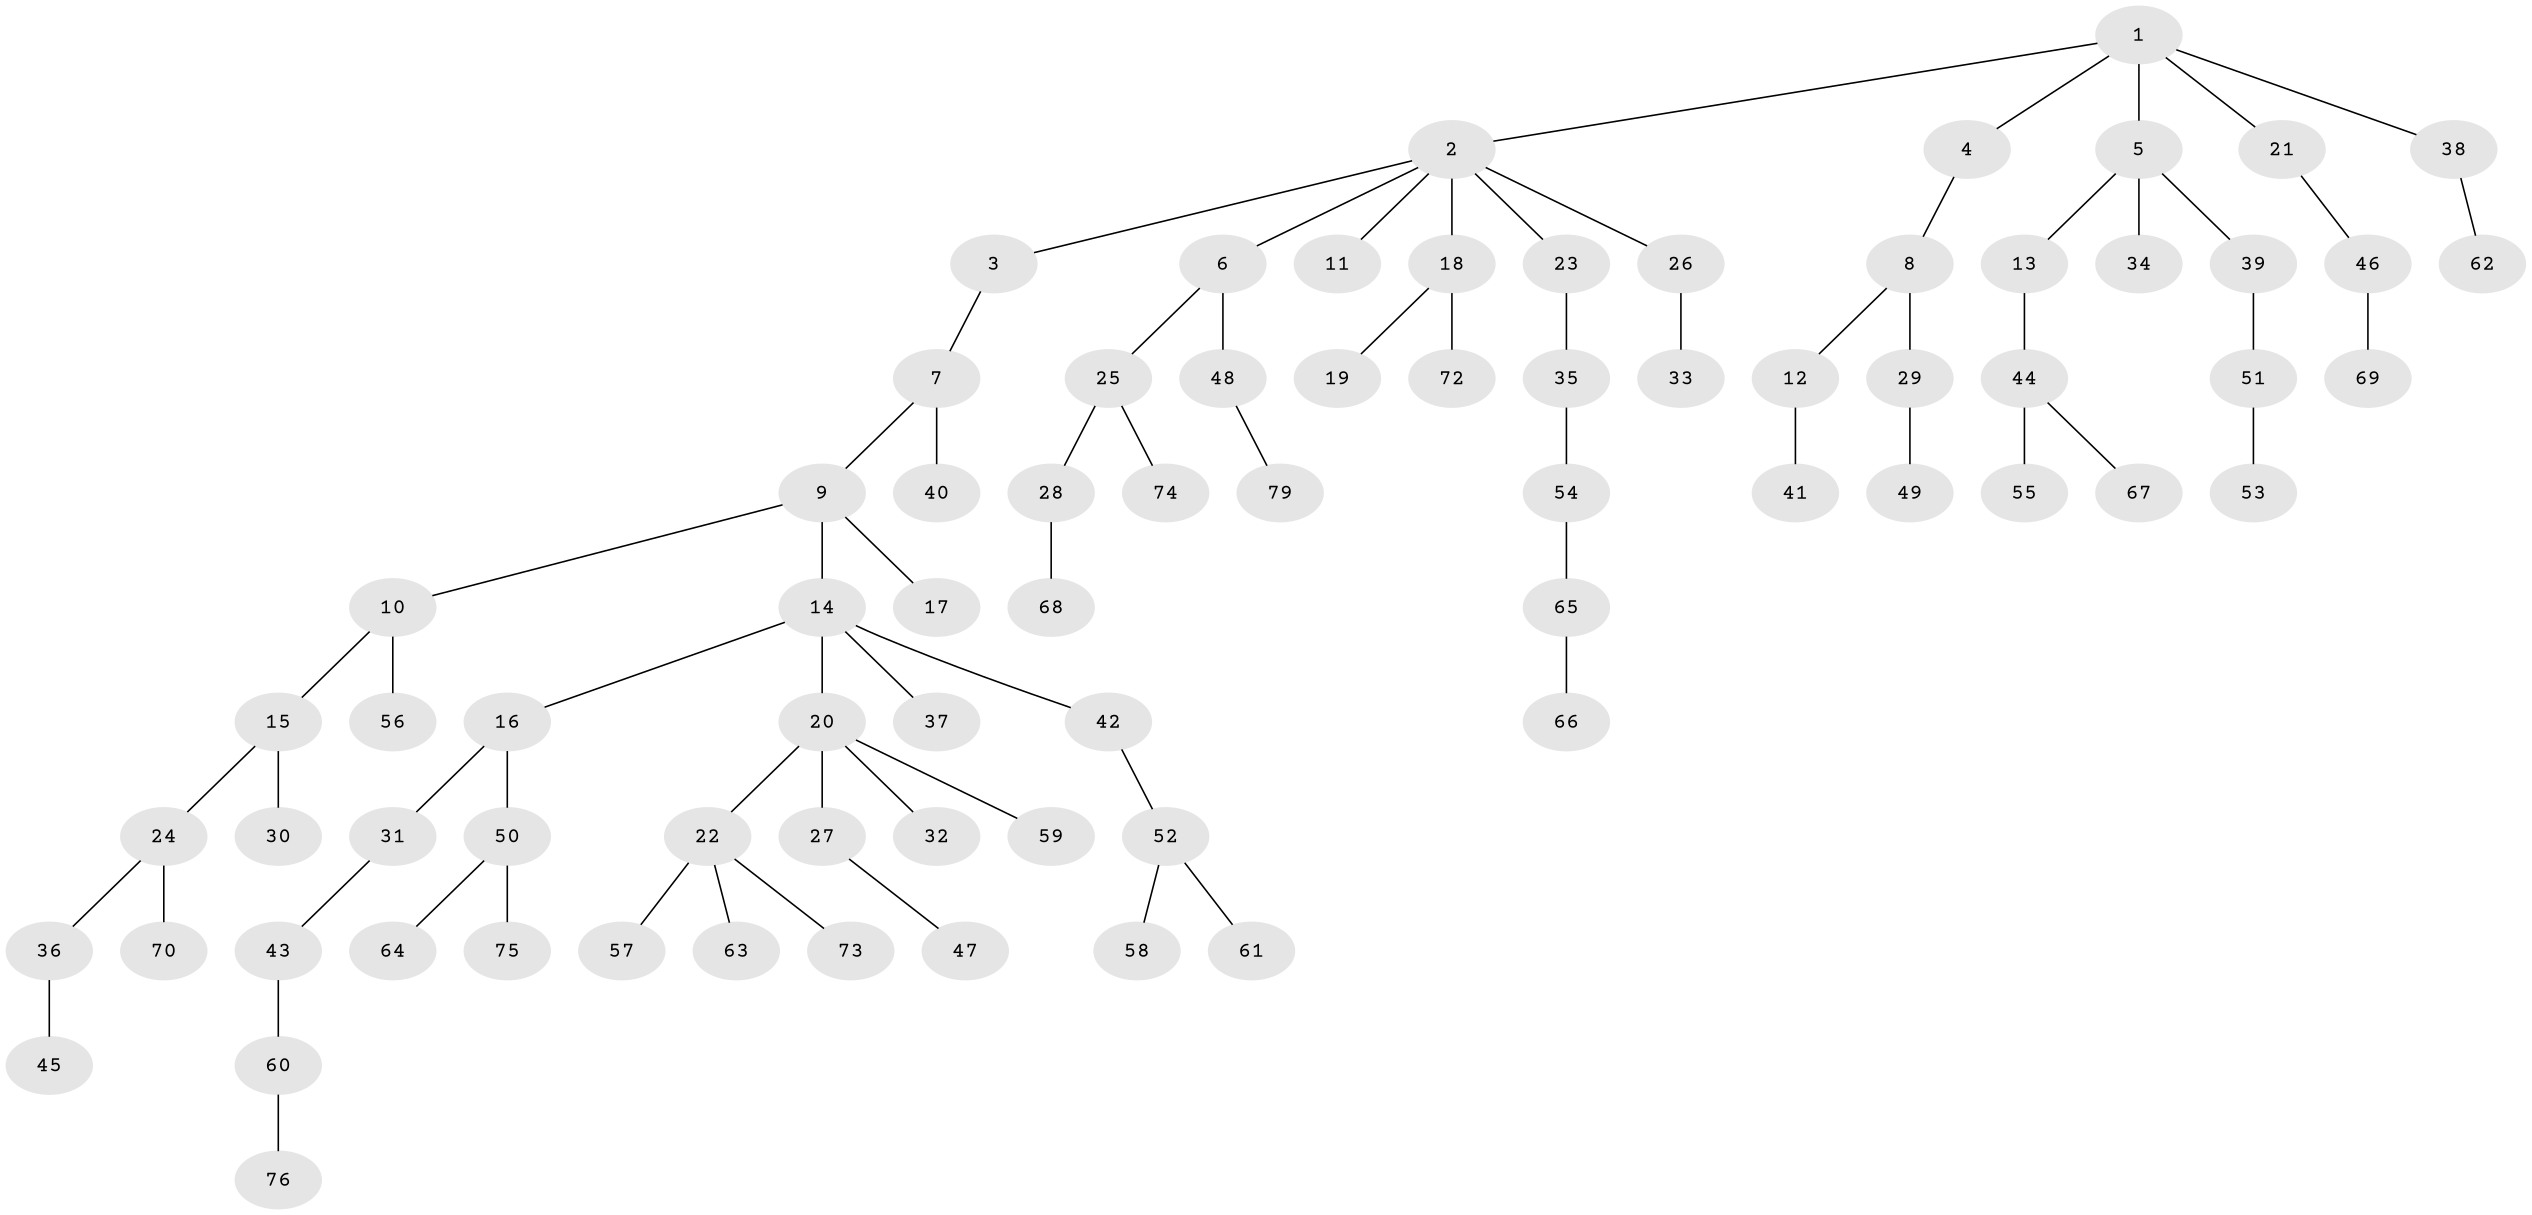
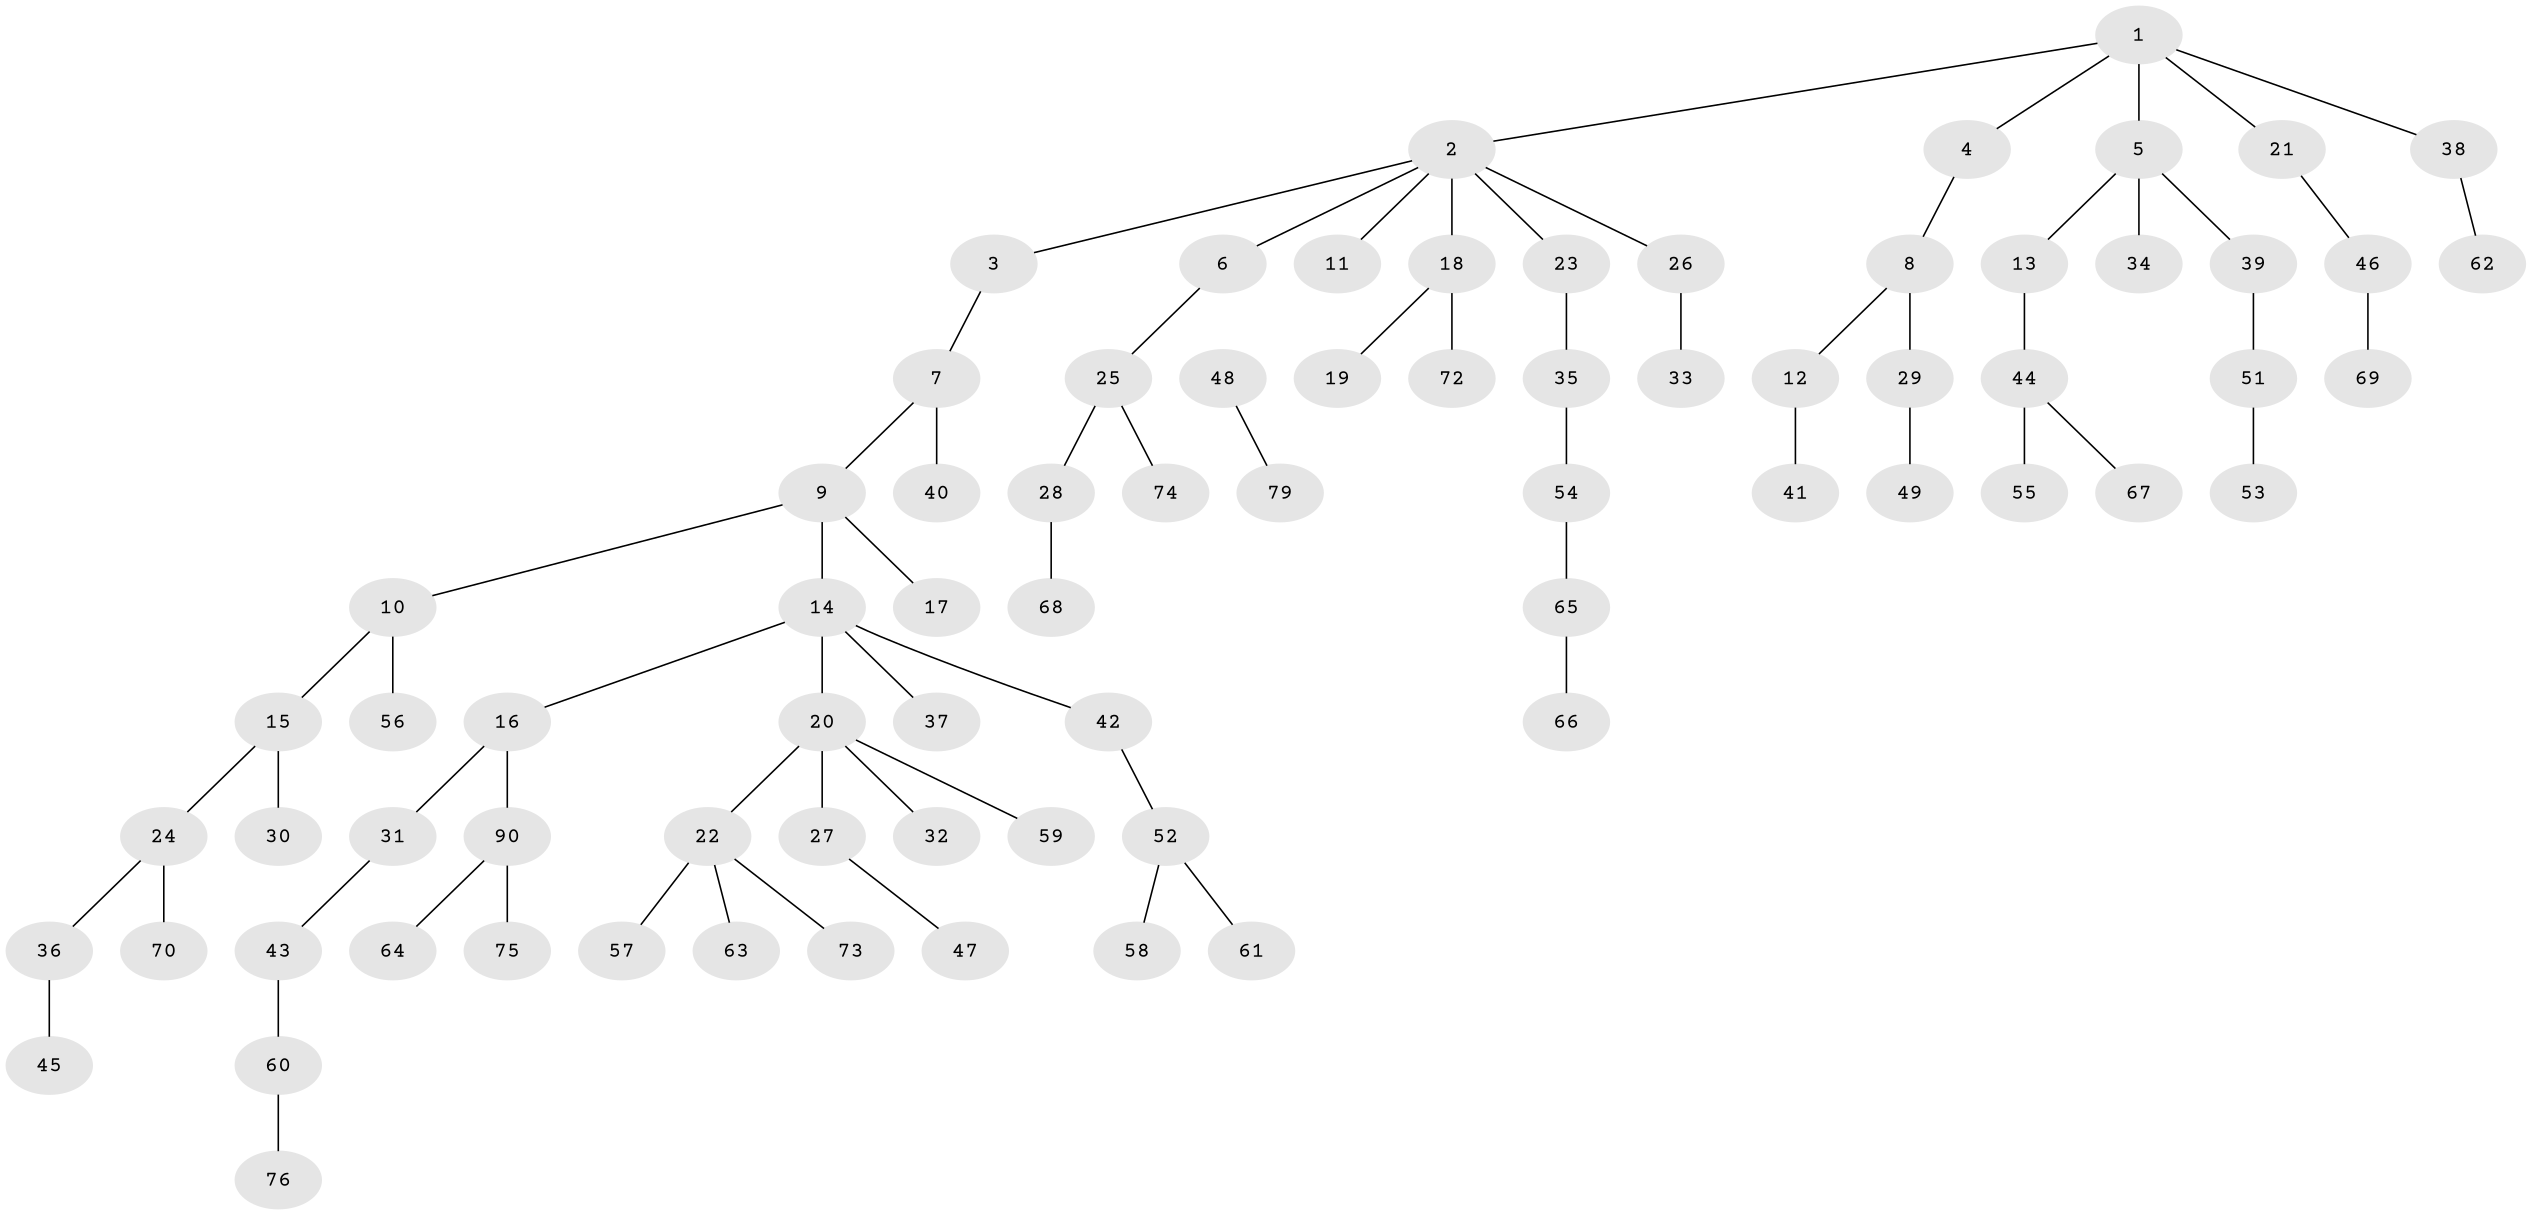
edge "6" -- "48": removed
node "50": label "50" -> "90"
